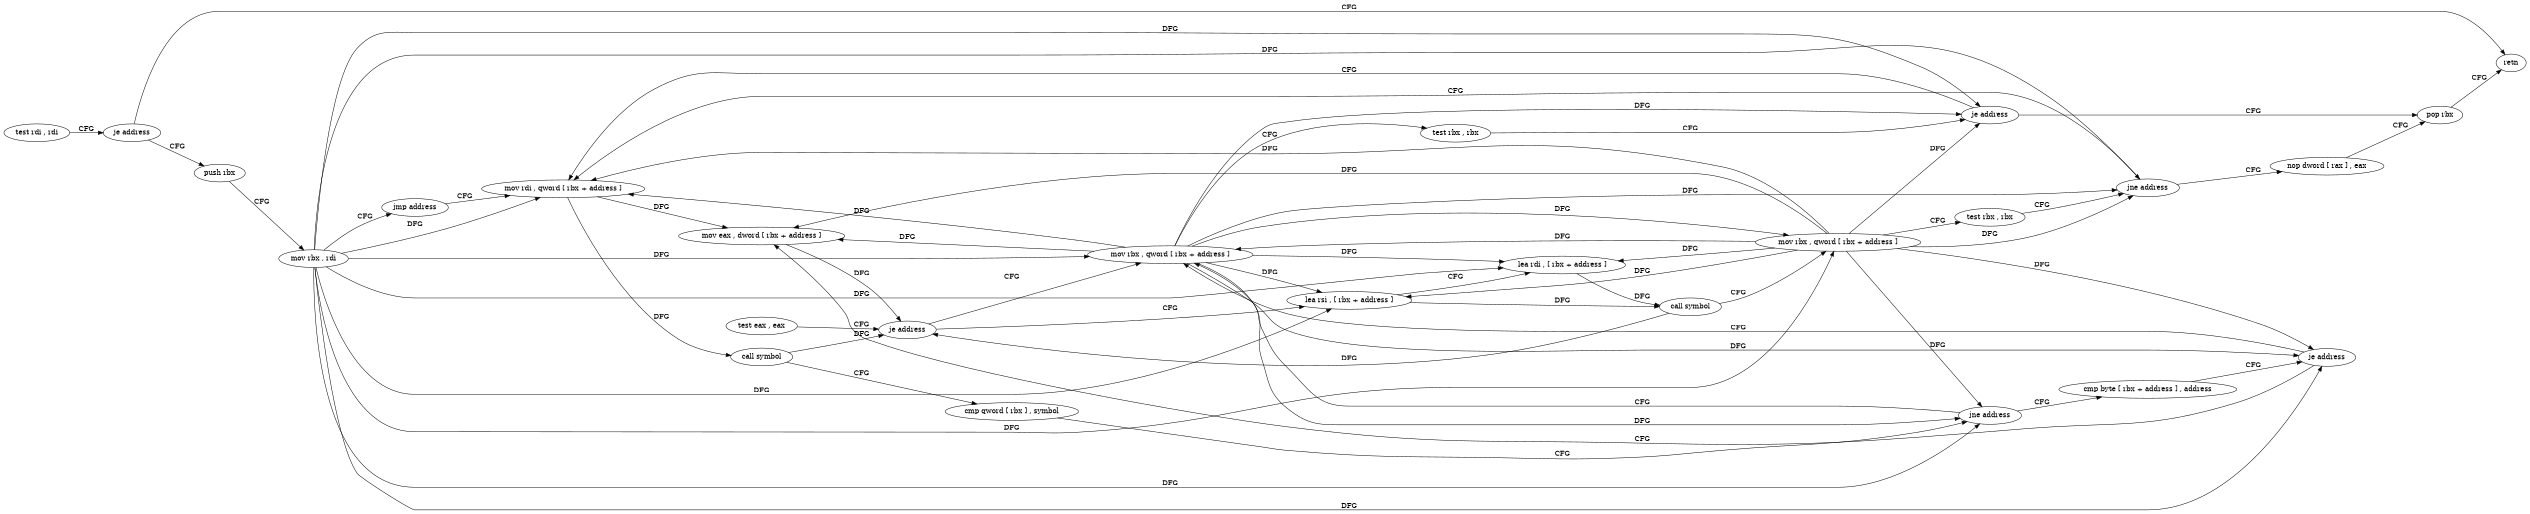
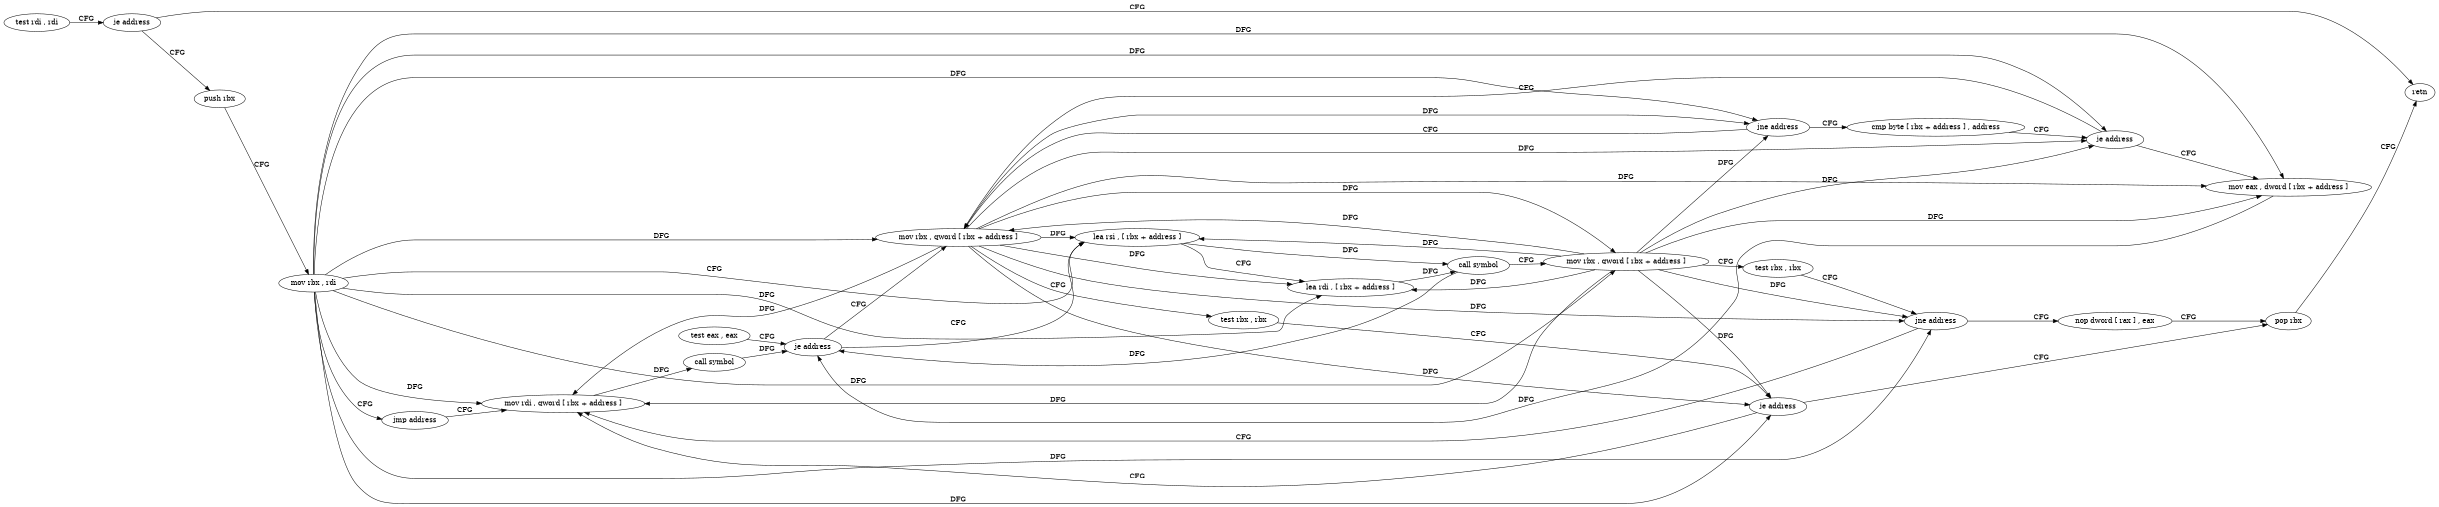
edge "mov rdi , qword [ rbx + address ]" -> "mov eax , dword [ rbx + address ]": now "mov rbx , rdi" -> "mov eax , dword [ rbx + address ]"
edge "mov rbx , rdi" -> "lea rsi , [ rbx + address ]": label "DFG" -> "CFG"
node "cmp qword [ rbx ] , symbol": removed
